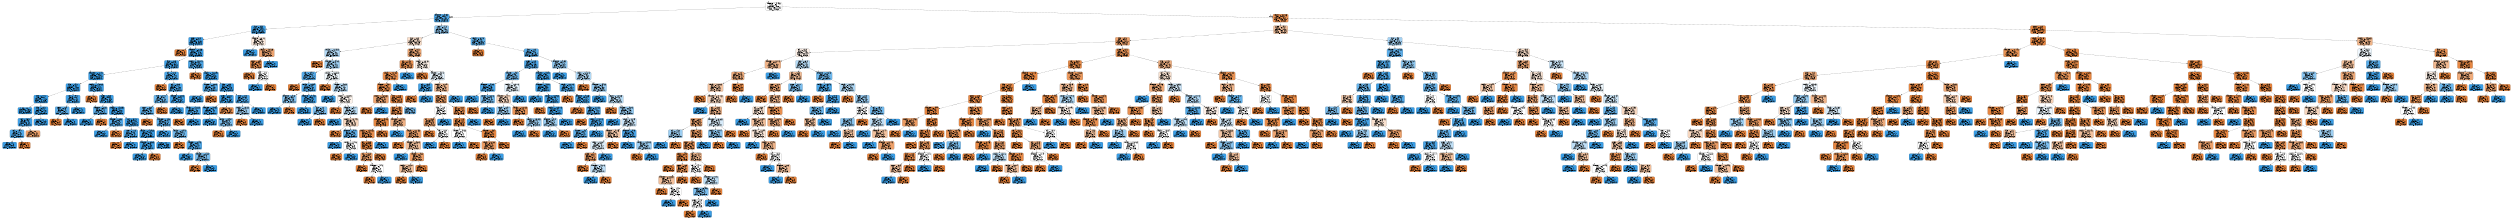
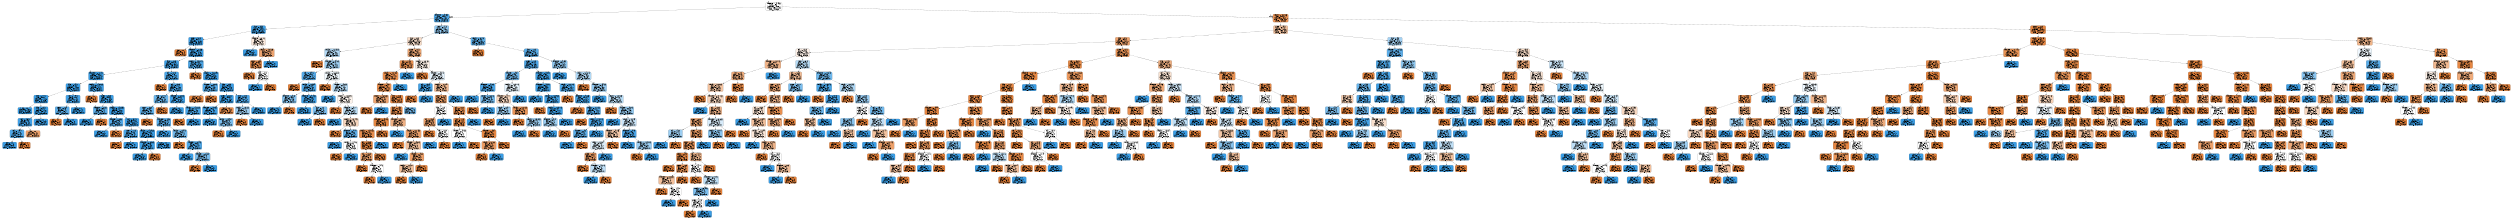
node "gini = 0.0 samples = 16 value = [0, 16] value = grapefruit": label "gini = 0.0 samples = 16 value = [0, 16] value = grapefruit" -> "gini = 0.0 samples = 16 value = [0, 16] class = grapefruit"
node "gini = 0.0 samples = 99 value = [0, 99] class = grapefruit": fillcolor #399de5 -> #e68640
node "gini = 0.0 samples = 224 value = [224, 0] class = orange": removed
node "gini = 0.0 samples = 27 value = [27, 0] class = orange": fillcolor #e58139 -> #9ccef2
node "gini = 0.0 samples = 16 value = [16, 0] class = orange": label "gini = 0.0 samples = 16 value = [16, 0] class = orange" -> "gini = 0.0 samples = 16 value = [16, 0] blue = orange"
node "gini = 0.0 samples = 18 value = [18, 0] class = orange": fillcolor #47a4e7 -> #e58139
node "gini = 0.0 samples = 13 value = [13, 0] class = orange": label "gini = 0.0 samples = 13 value = [13, 0] class = orange" -> "gini = 0.0 weight = 13 value = [13, 0] class = orange"
